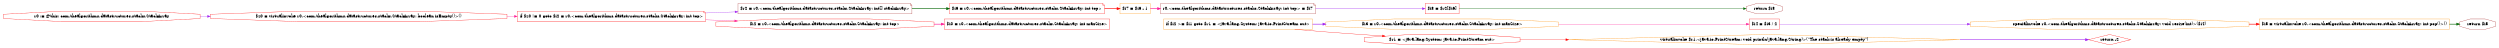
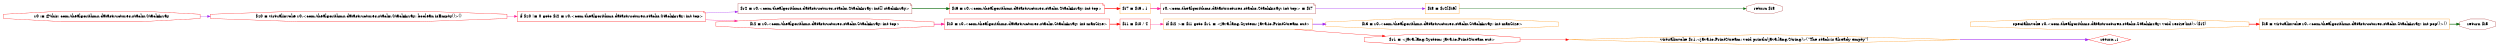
node "$i8 = $r2[$i6]": color red -> darkorange
node "$i1 = $i0 / 4": added
node "$i4 = $i3 / 2": removed
node "return -2": label "return -2" -> "return -1"
